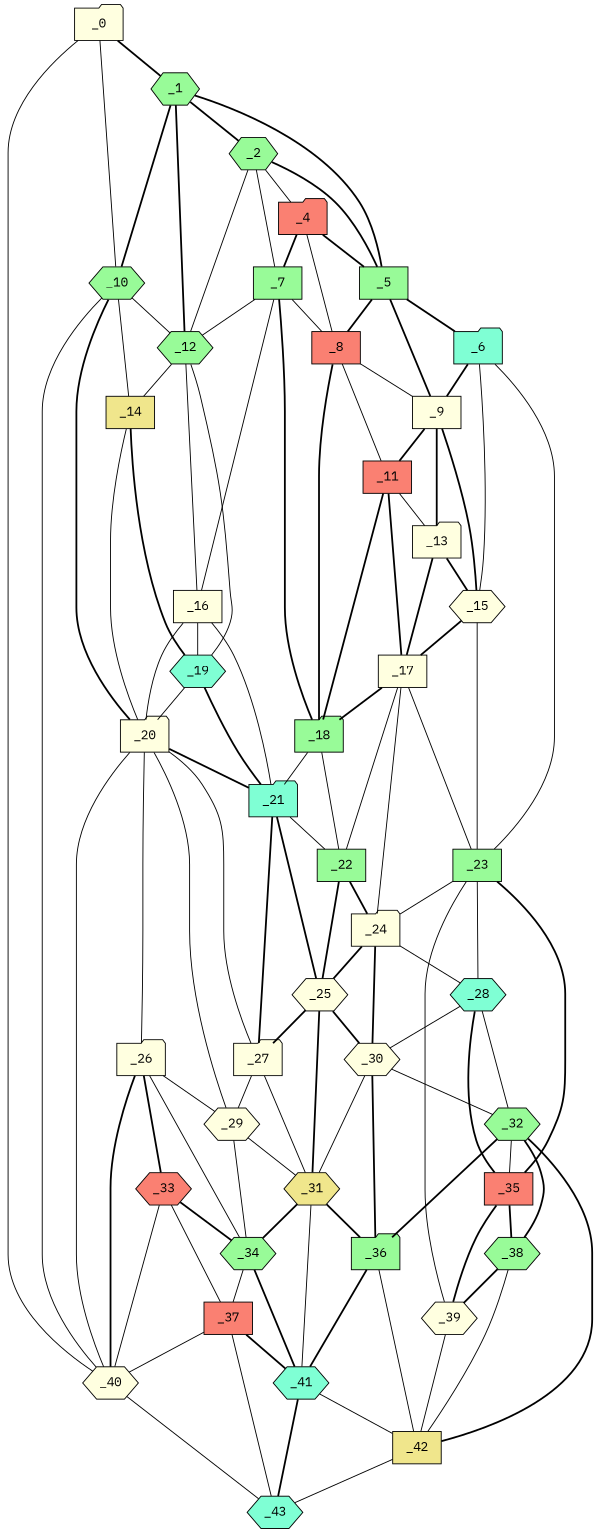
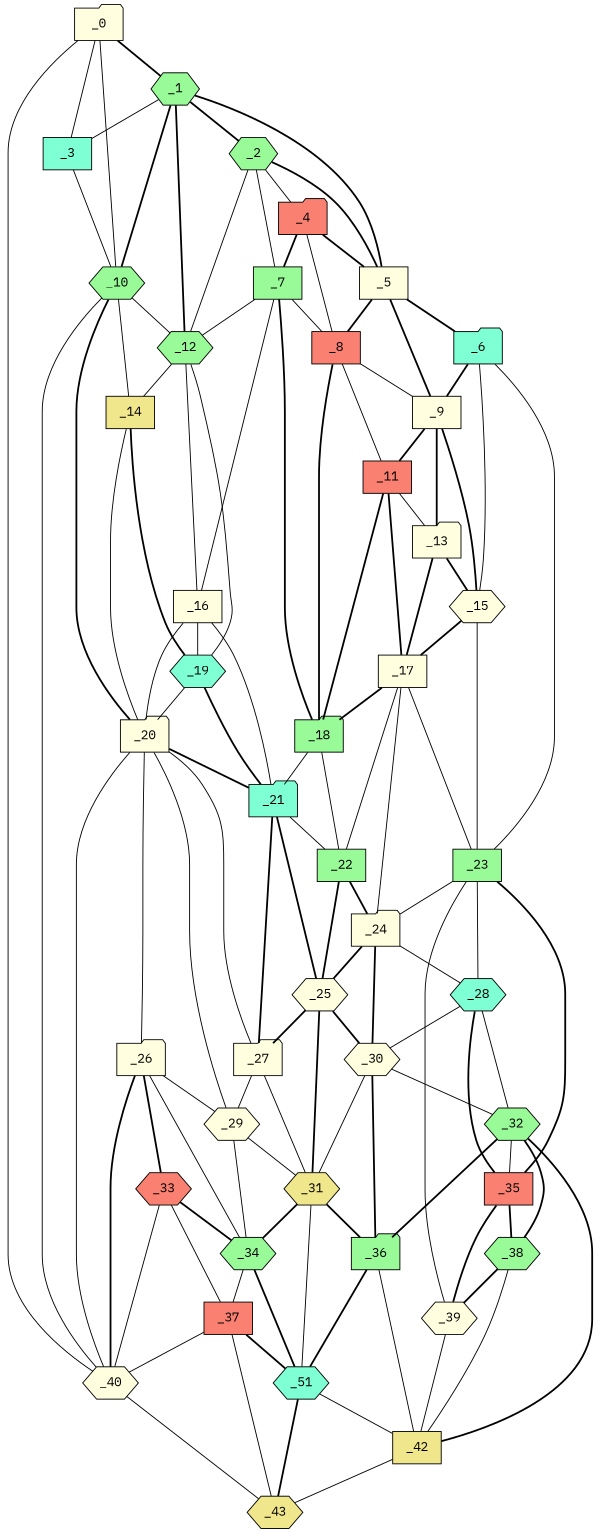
node "_3": added
node "_5": fillcolor palegreen -> lightyellow
node "_41": label "_41" -> "_51"
node "_43": fillcolor aquamarine -> khaki
